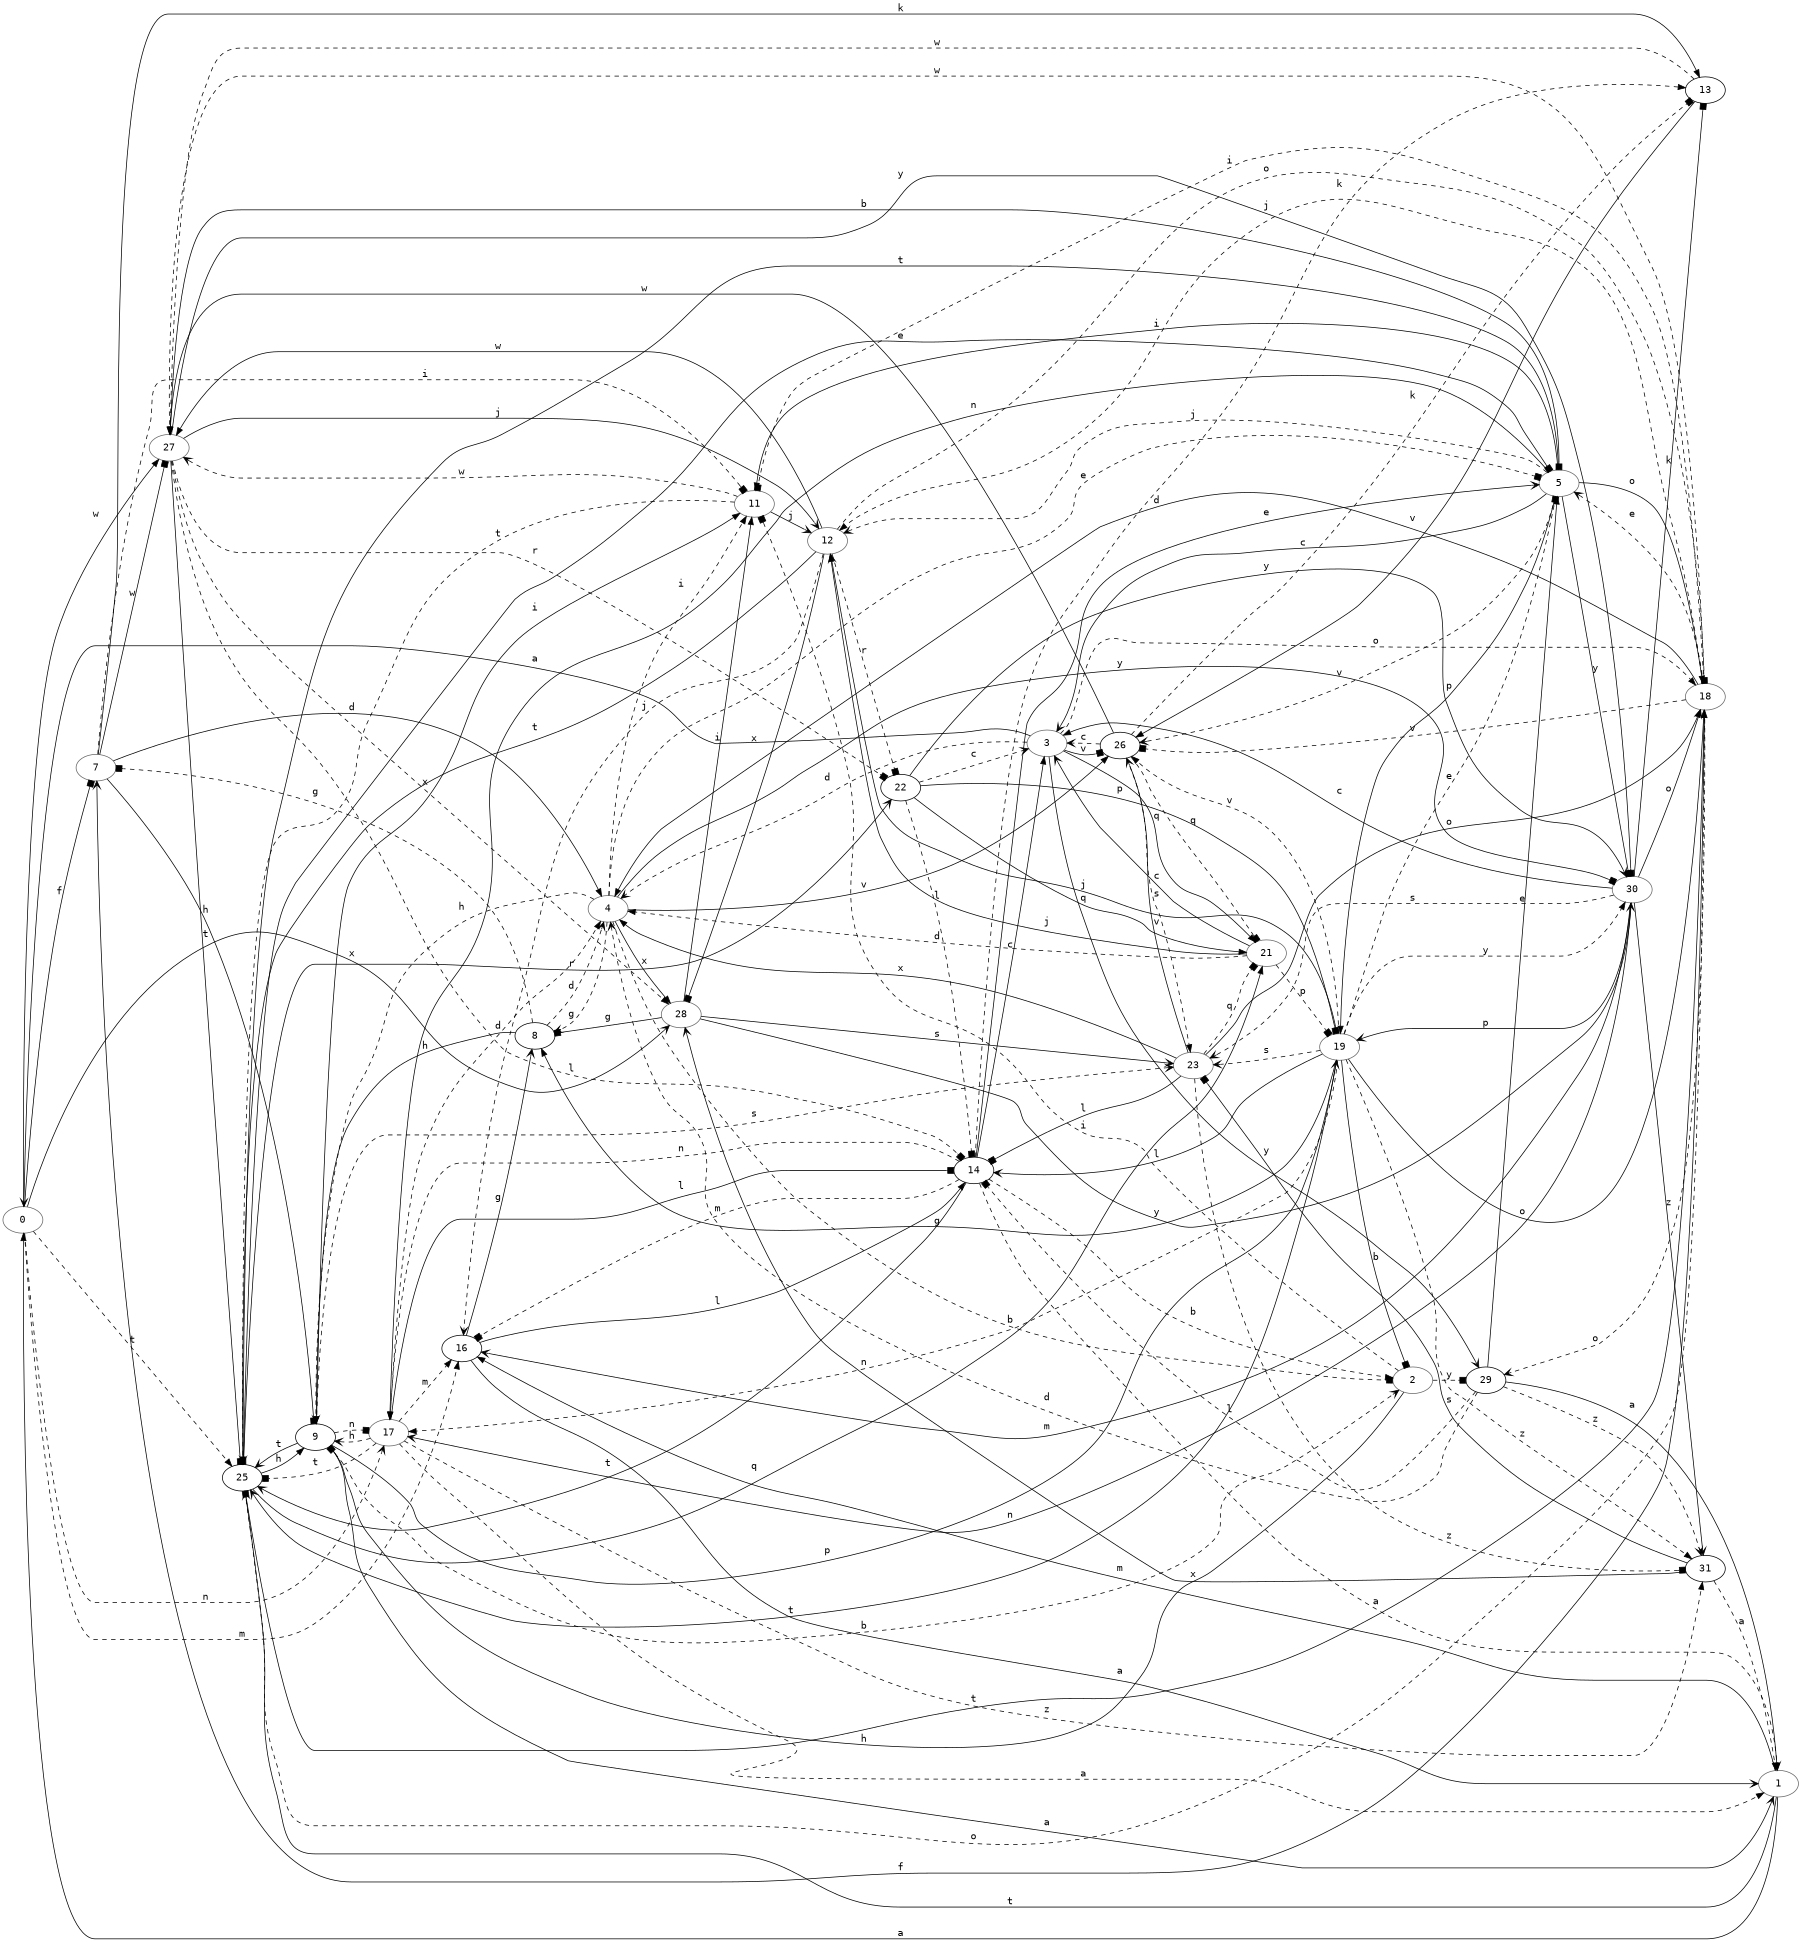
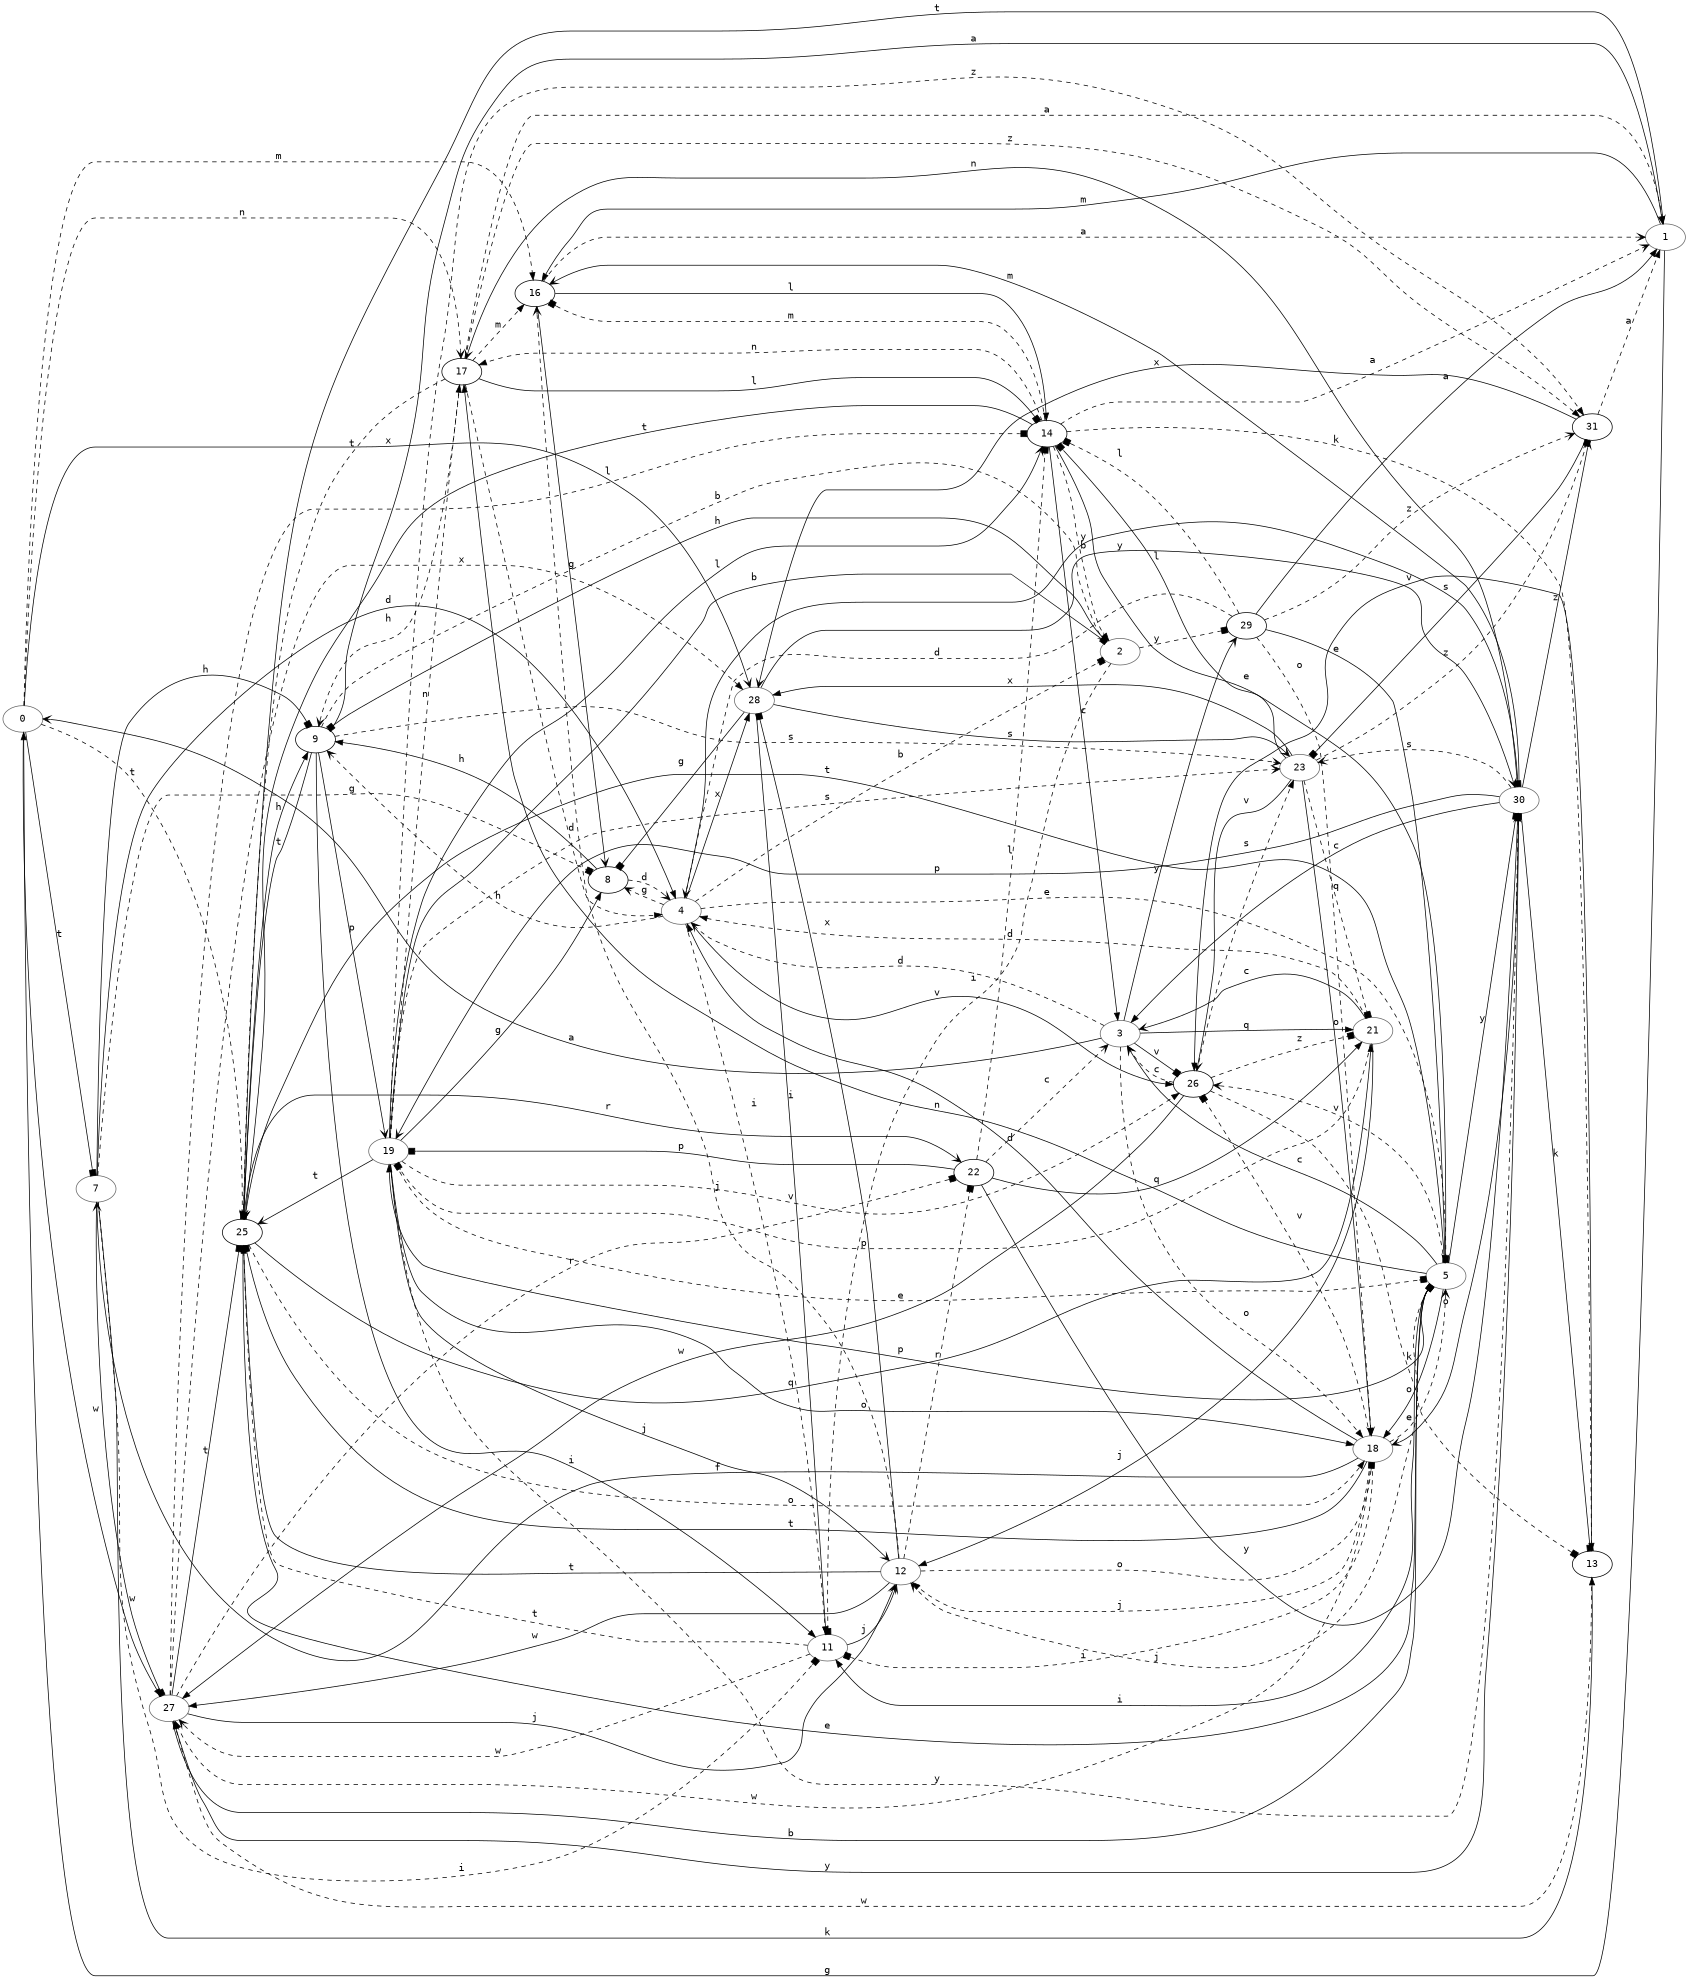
edge "26" -> "21": label "q" -> "z"
edge "8" -> "7": reversed
edge "0" -> "7": label "f" -> "t"
edge "23" -> "4": now "23" -> "28"
edge "18" -> "29": reversed
edge "9" -> "17": removed, label "n"
node "17": color gray40 -> black
edge "16" -> "1": style solid -> dashed
edge "1" -> "0": label "a" -> "g"
